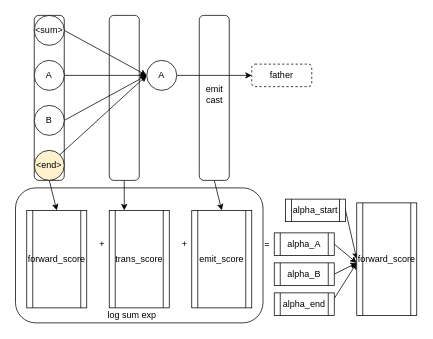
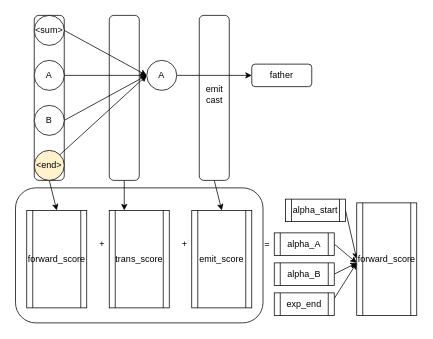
node "father": style dashed -> solid
node "alpha_end": label "alpha_end" -> "exp_end"
node "log sum exp": removed
